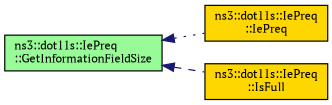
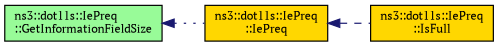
edge "ns3::dot11s::IePreq ::IsFull" -> "ns3::dot11s::IePreq ::GetInformationFieldSize": now "ns3::dot11s::IePreq ::IsFull" -> "ns3::dot11s::IePreq ::IePreq"
